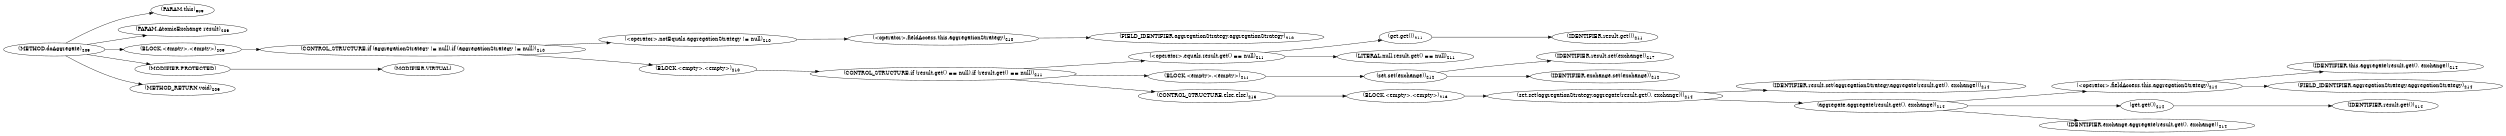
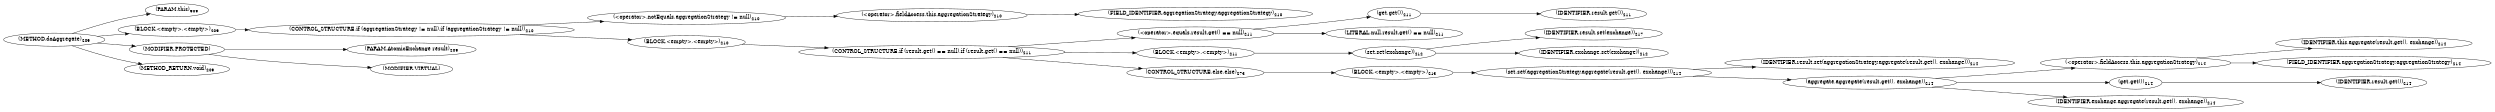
edge "(METHOD,doAggregate)" -> "(PARAM,AtomicExchange result)": now "(MODIFIER,PROTECTED)" -> "(PARAM,AtomicExchange result)"
node "(CONTROL_STRUCTURE,else,else)": text "213" -> "273"
